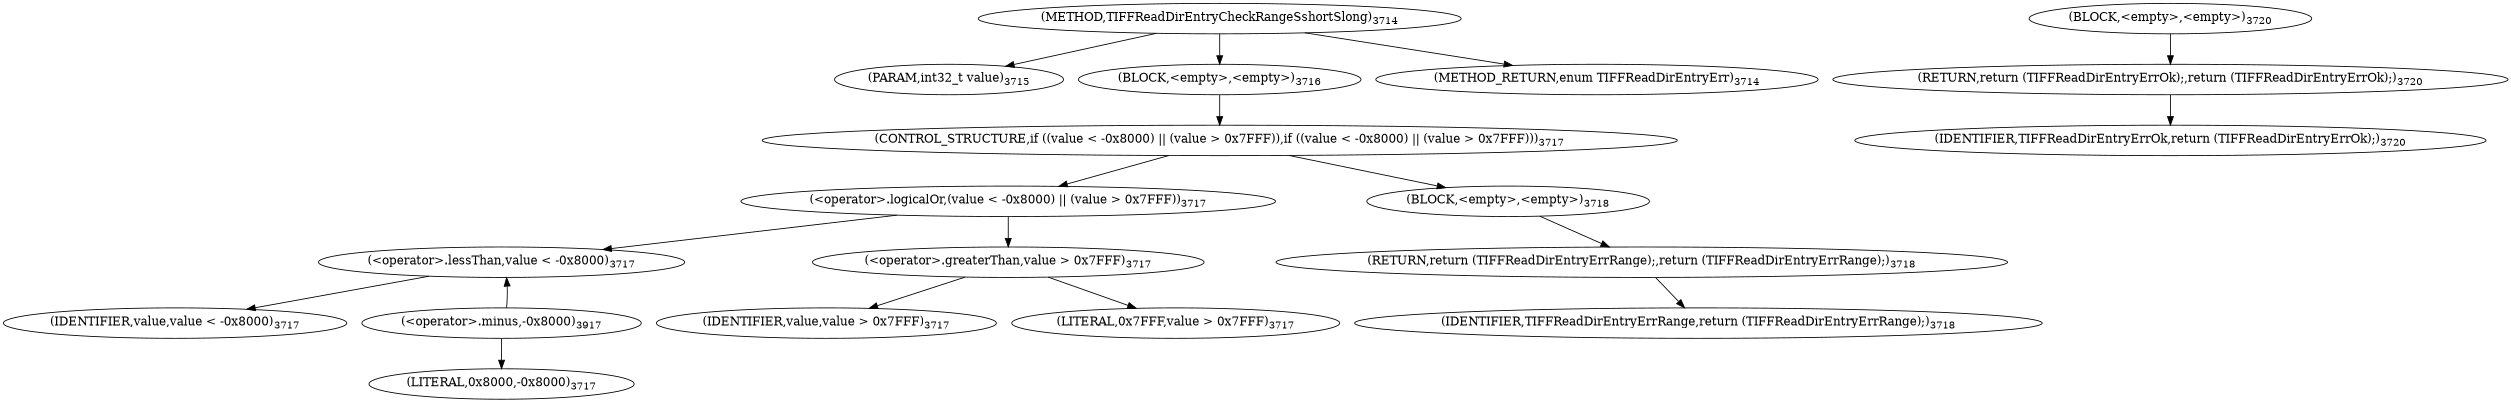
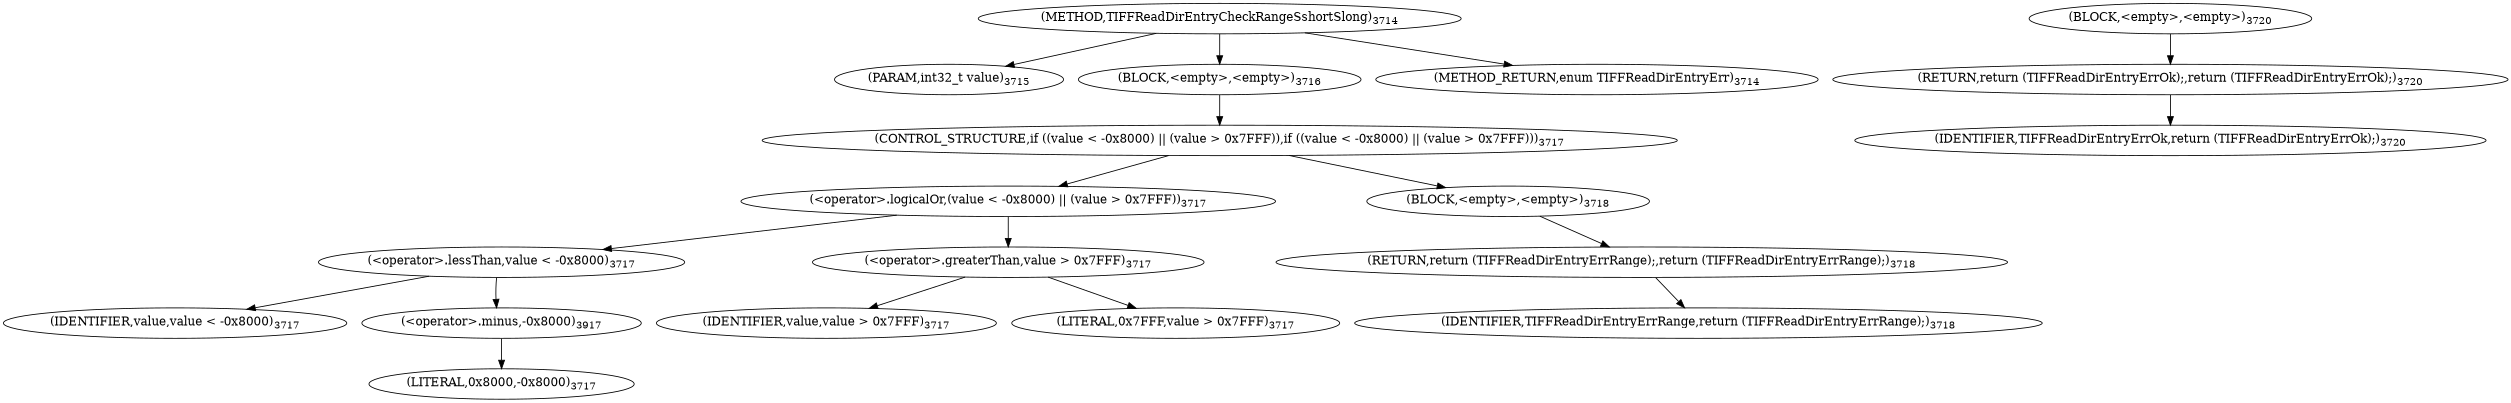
edge "(<operator>.minus,-0x8000)" -> "(<operator>.lessThan,value < -0x8000)": reversed
